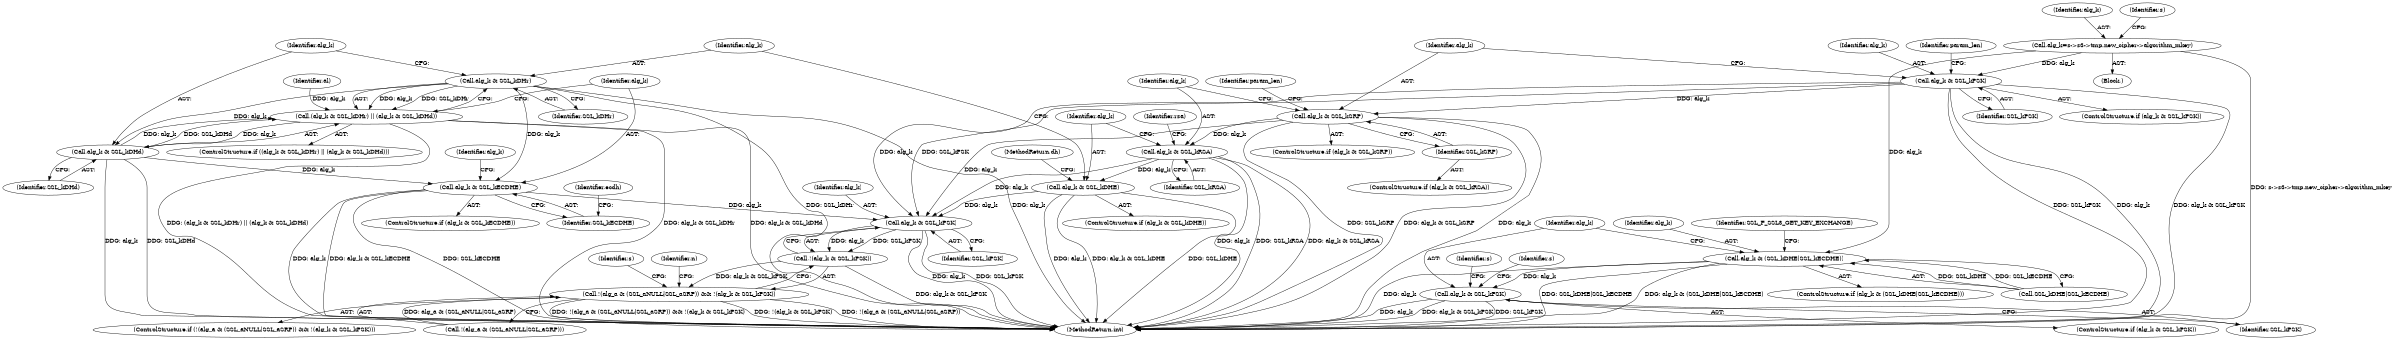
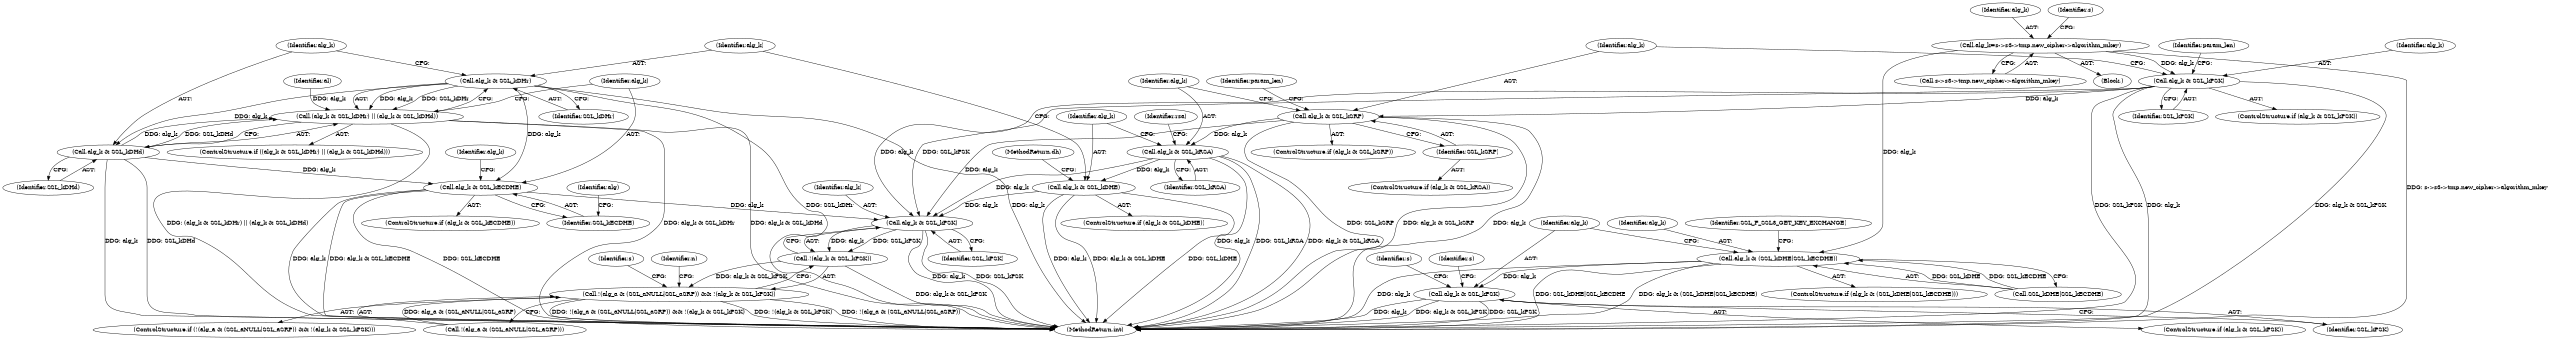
node "(Call,s->s3->tmp.new_cipher->algorithm_mkey)": added
edge "(Call,(alg_k & SSL_kDHr) || (alg_k & SSL_kDHd))" -> "(Call,alg_k & SSL_kDHd)": label "DDG: alg_k" -> "CFG: "
node "(Identifier,ecdh)": label "(Identifier,ecdh)" -> "(Identifier,alg)"
